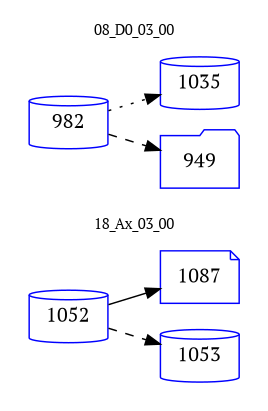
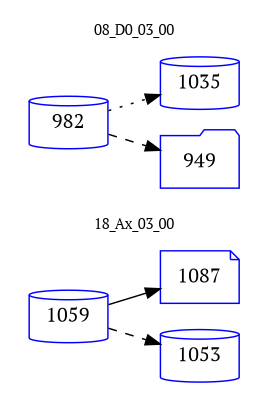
node "1052": label "1052" -> "1059"
